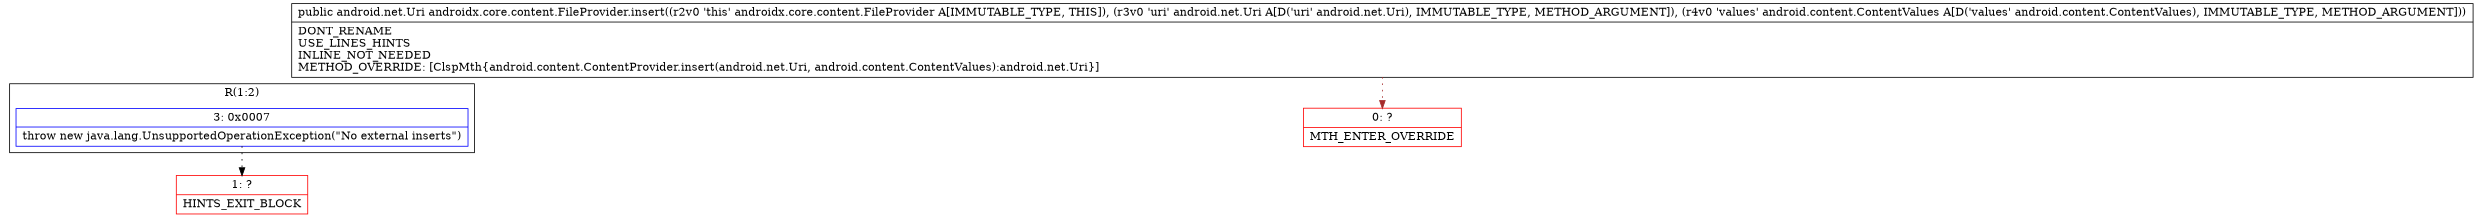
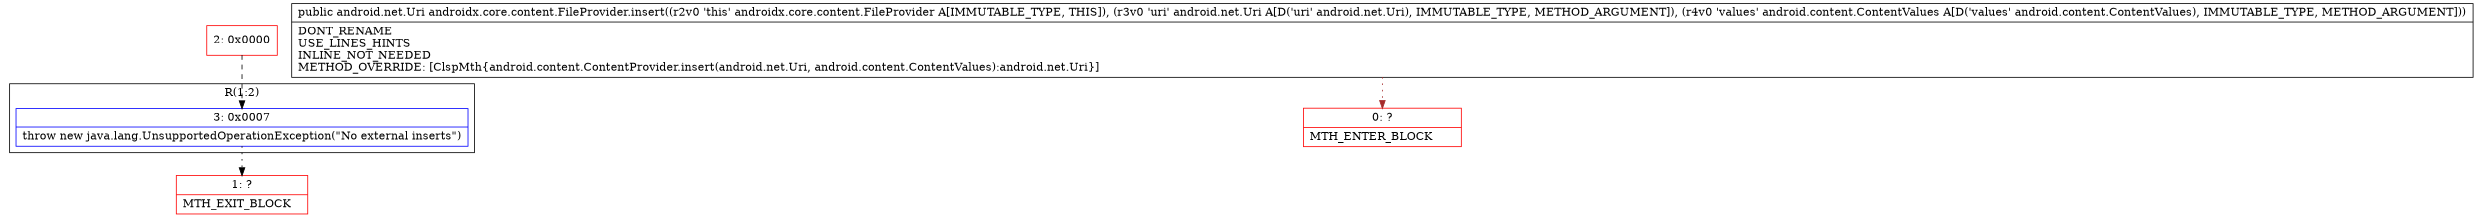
node "2: 0x0000": added
node "0: ?": text "MTH_ENTER_OVERRIDE" -> "MTH_ENTER_BLOCK"
node "1: ?": text "HINTS_EXIT_BLOCK" -> "MTH_EXIT_BLOCK"
